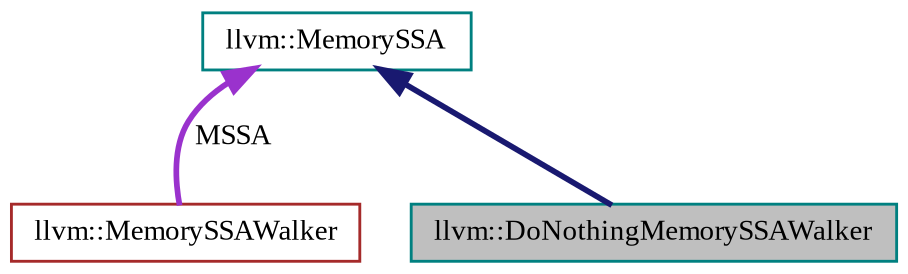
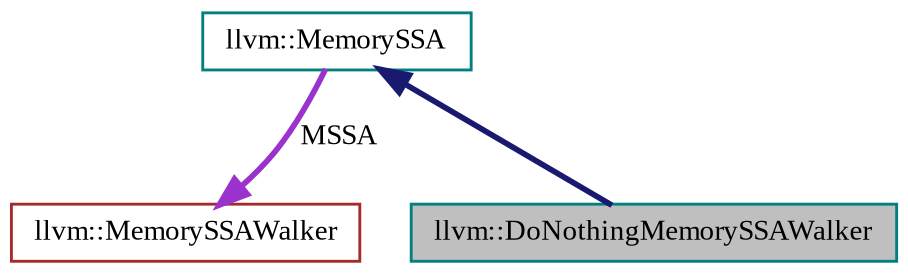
edge "llvm::MemorySSAWalker" -> "llvm::MemorySSA": reversed
